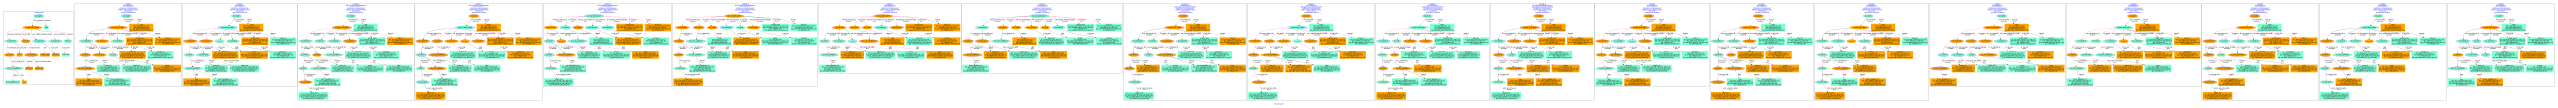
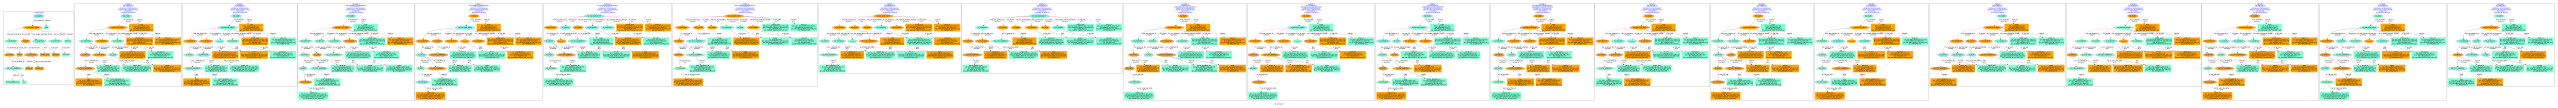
node "name": fillcolor orange -> aquamarine
